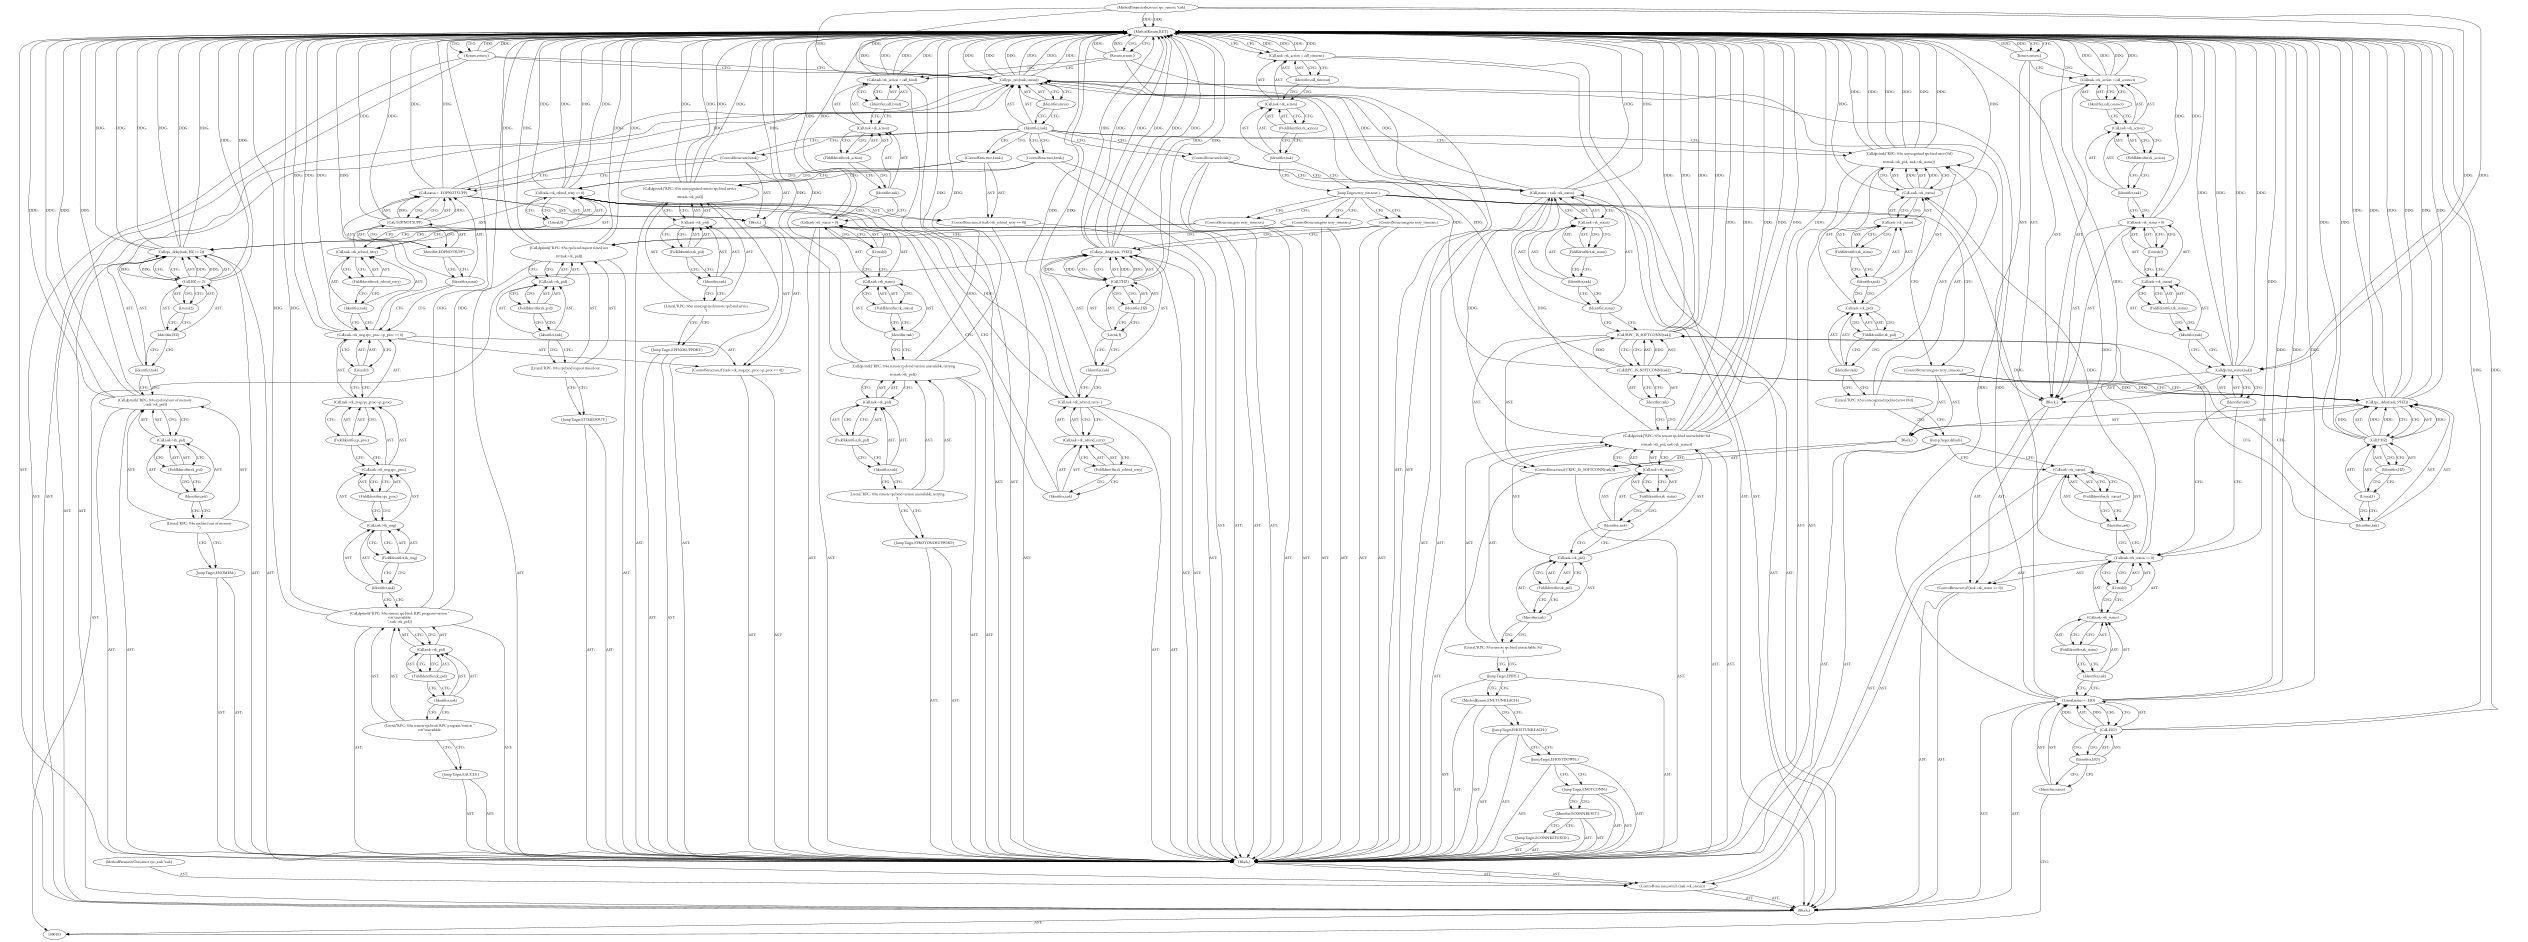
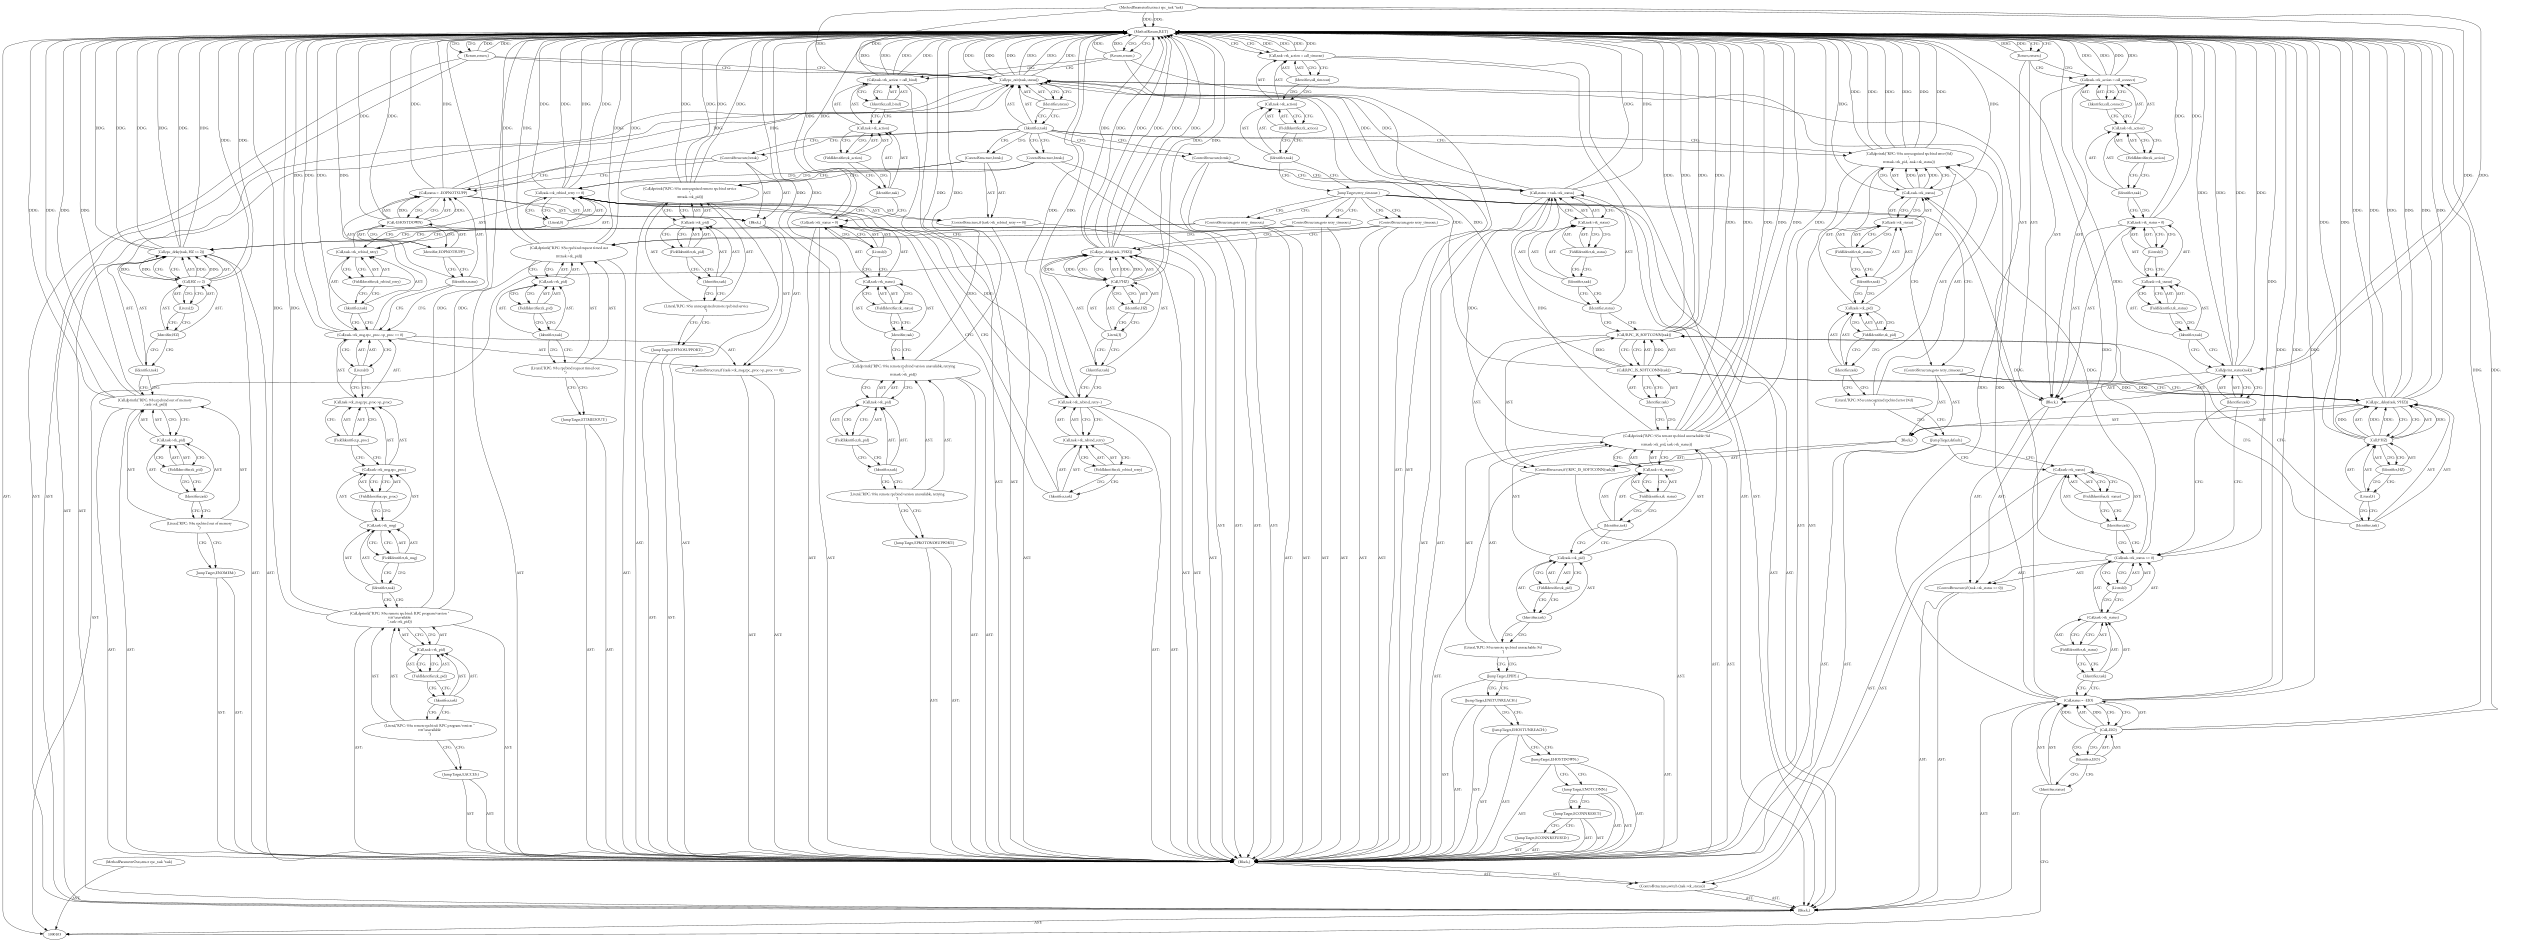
node "(MethodParameterIn,struct rpc_remote *task)": label "(MethodParameterIn,struct rpc_remote *task)" -> "(MethodParameterIn,struct rpc_task *task)"
node "(Call,-EOPNOTSUPP)": label "(Call,-EOPNOTSUPP)" -> "(Call,-EHOSTDOWN)"
edge "(MethodReturn,RET)" -> "(ControlStructure,switch (task->tk_status))": now "(MethodReturn,RET)" -> "1000103"
node "(MethodReturn,ENETUNREACH:)": label "(MethodReturn,ENETUNREACH:)" -> "(JumpTarget,ENETUNREACH:)"
node "(Literal,status = -EIO)": label "(Literal,status = -EIO)" -> "(Call,status = -EIO)"
node "(Identifier,ECONNRESET:)": label "(Identifier,ECONNRESET:)" -> "(JumpTarget,ECONNRESET:)"
edge "(MethodParameterOut,struct rpc_task *task)" -> "(ControlStructure,switch (task->tk_status))": now "(MethodParameterOut,struct rpc_task *task)" -> "1000103"
